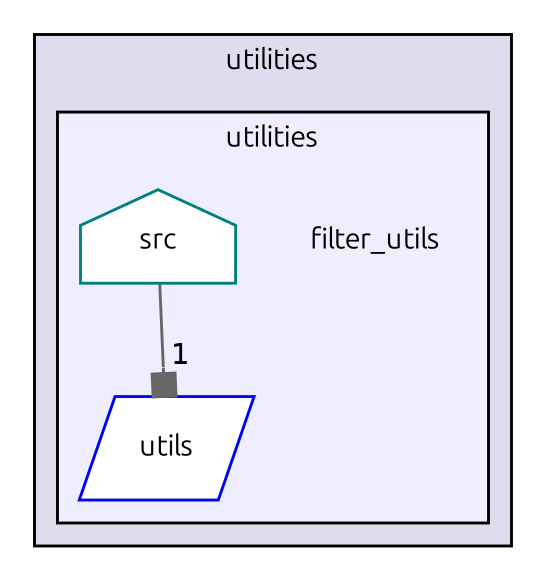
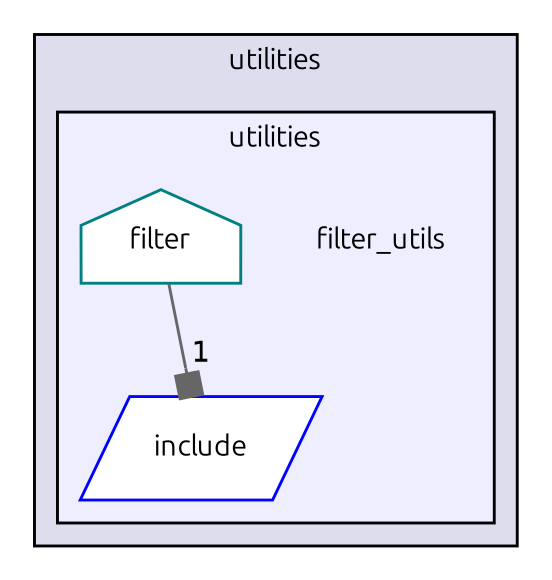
node "src": label "src" -> "filter"
node "utils": label "utils" -> "include"
